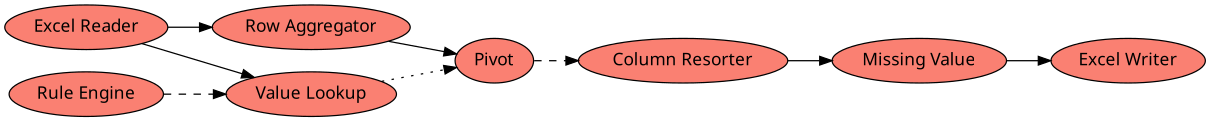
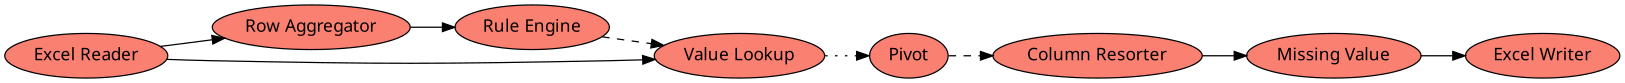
edge "Row Aggregator" -> "Pivot": now "Row Aggregator" -> "Rule Engine"
